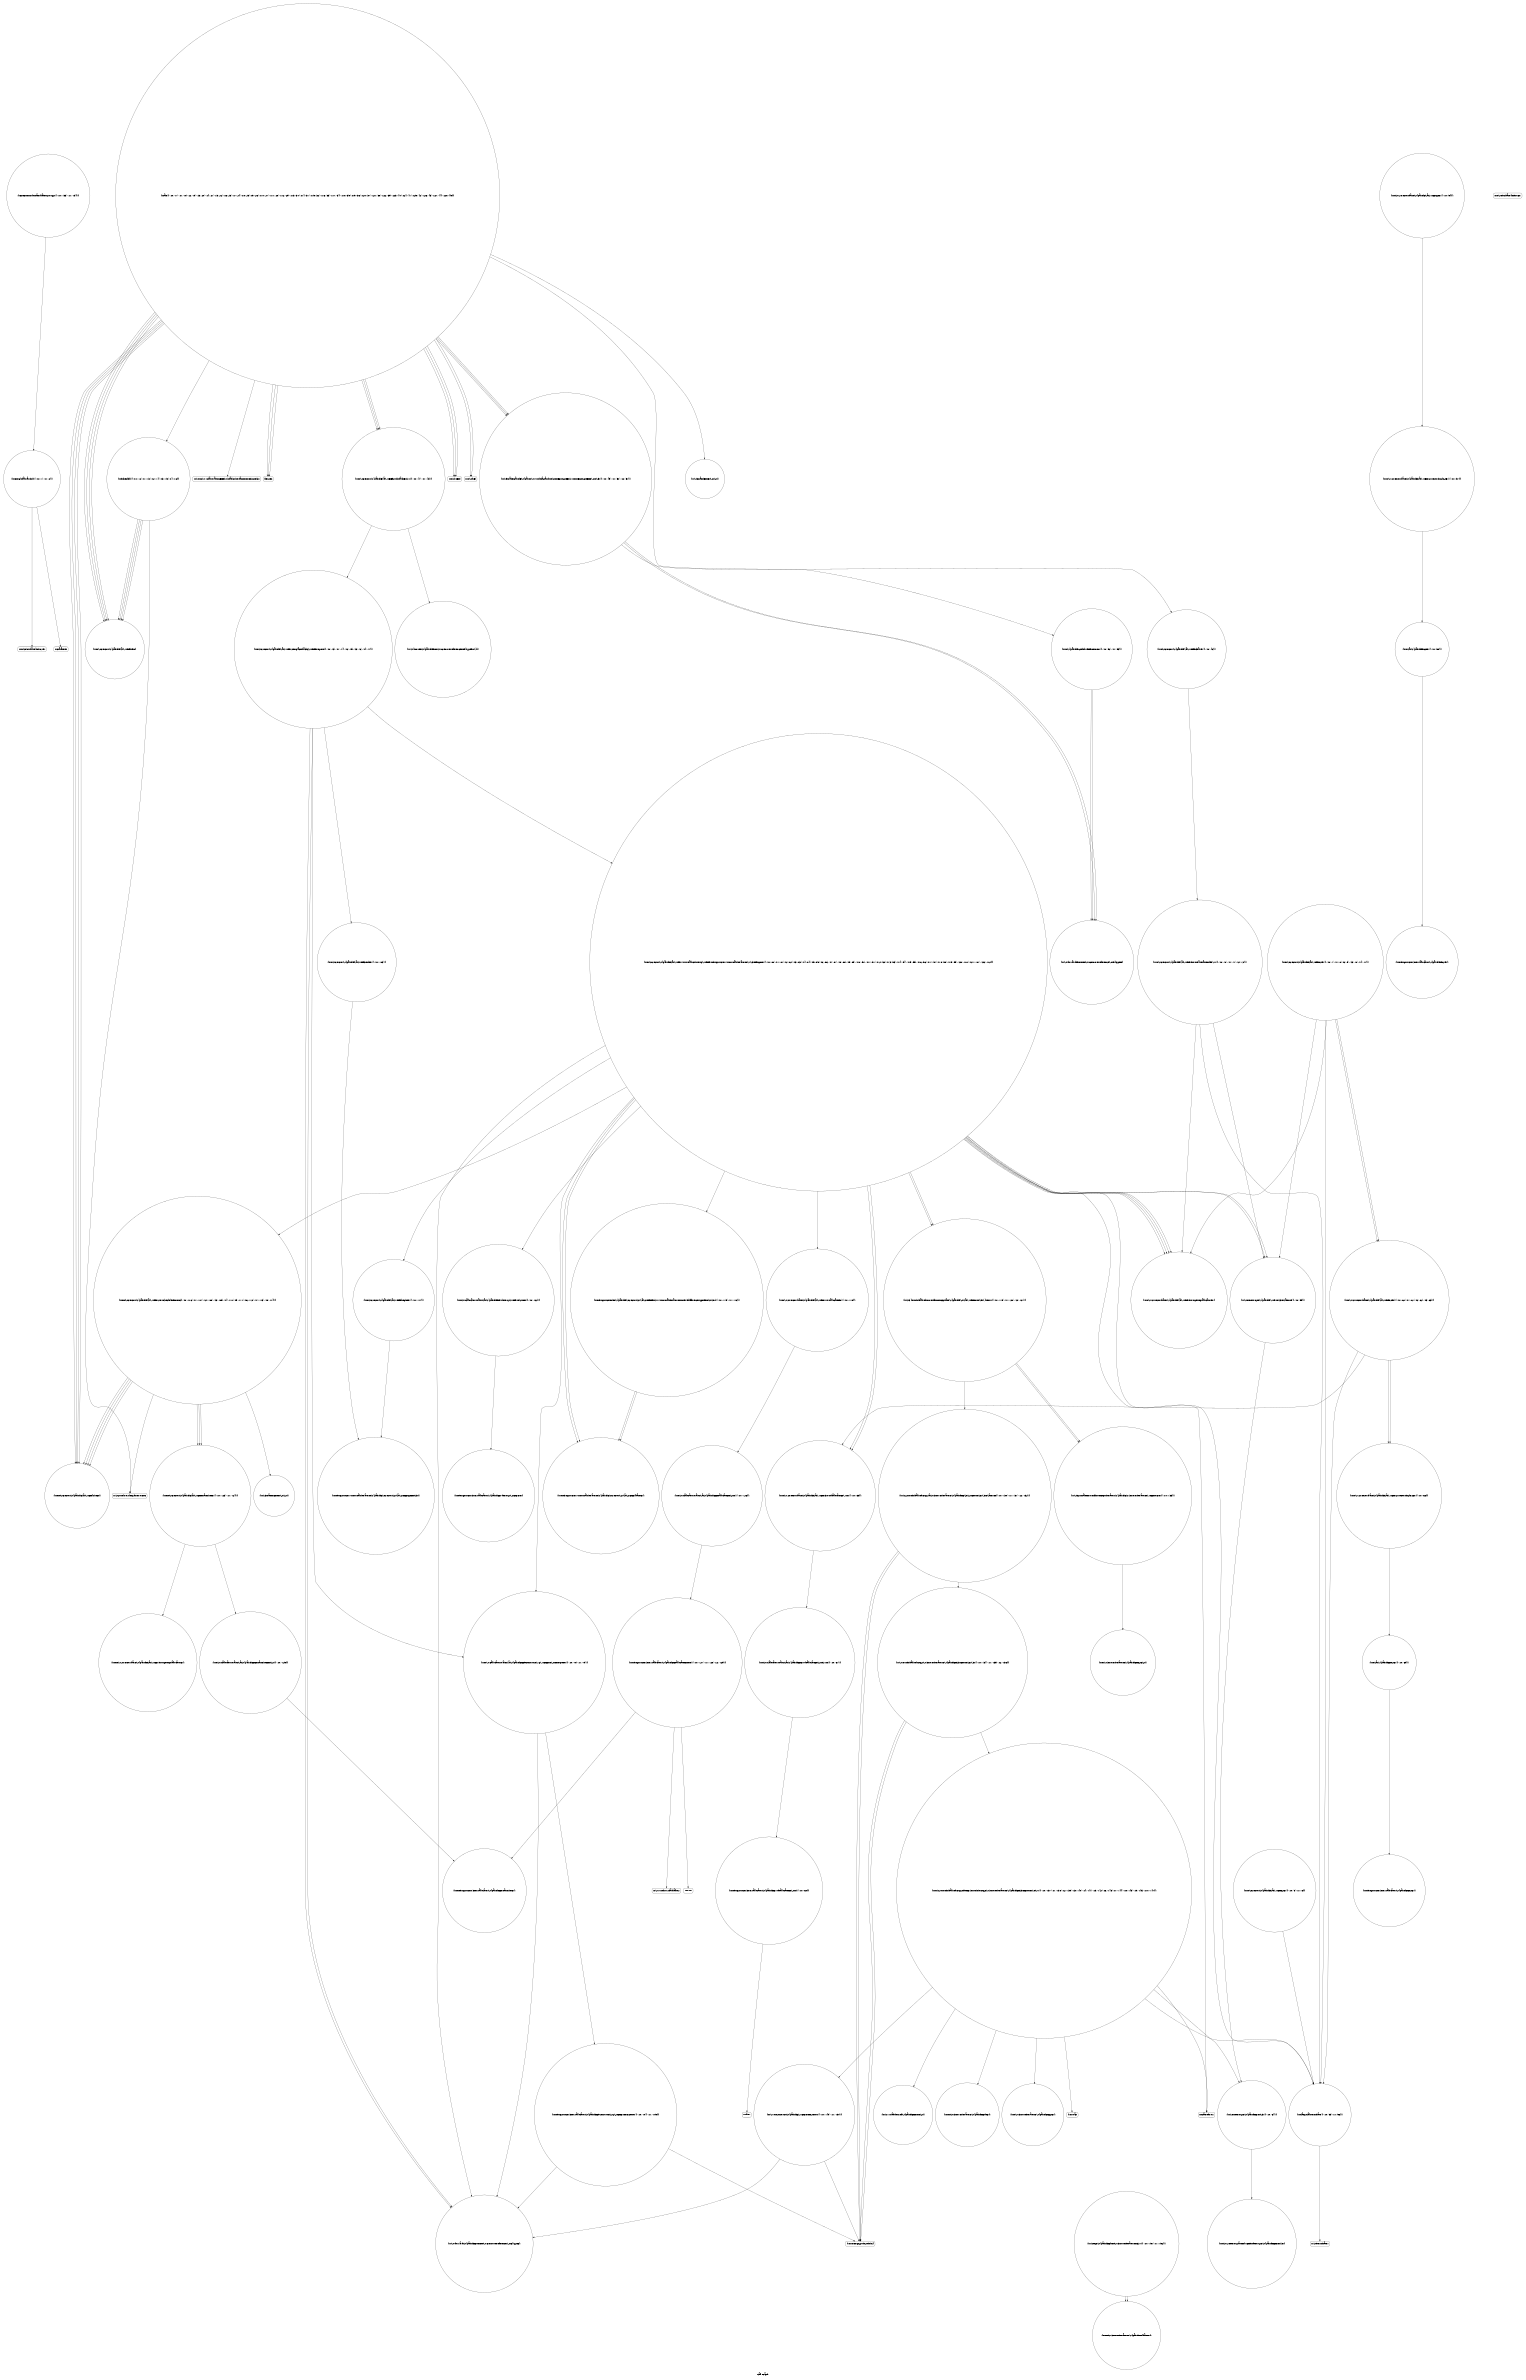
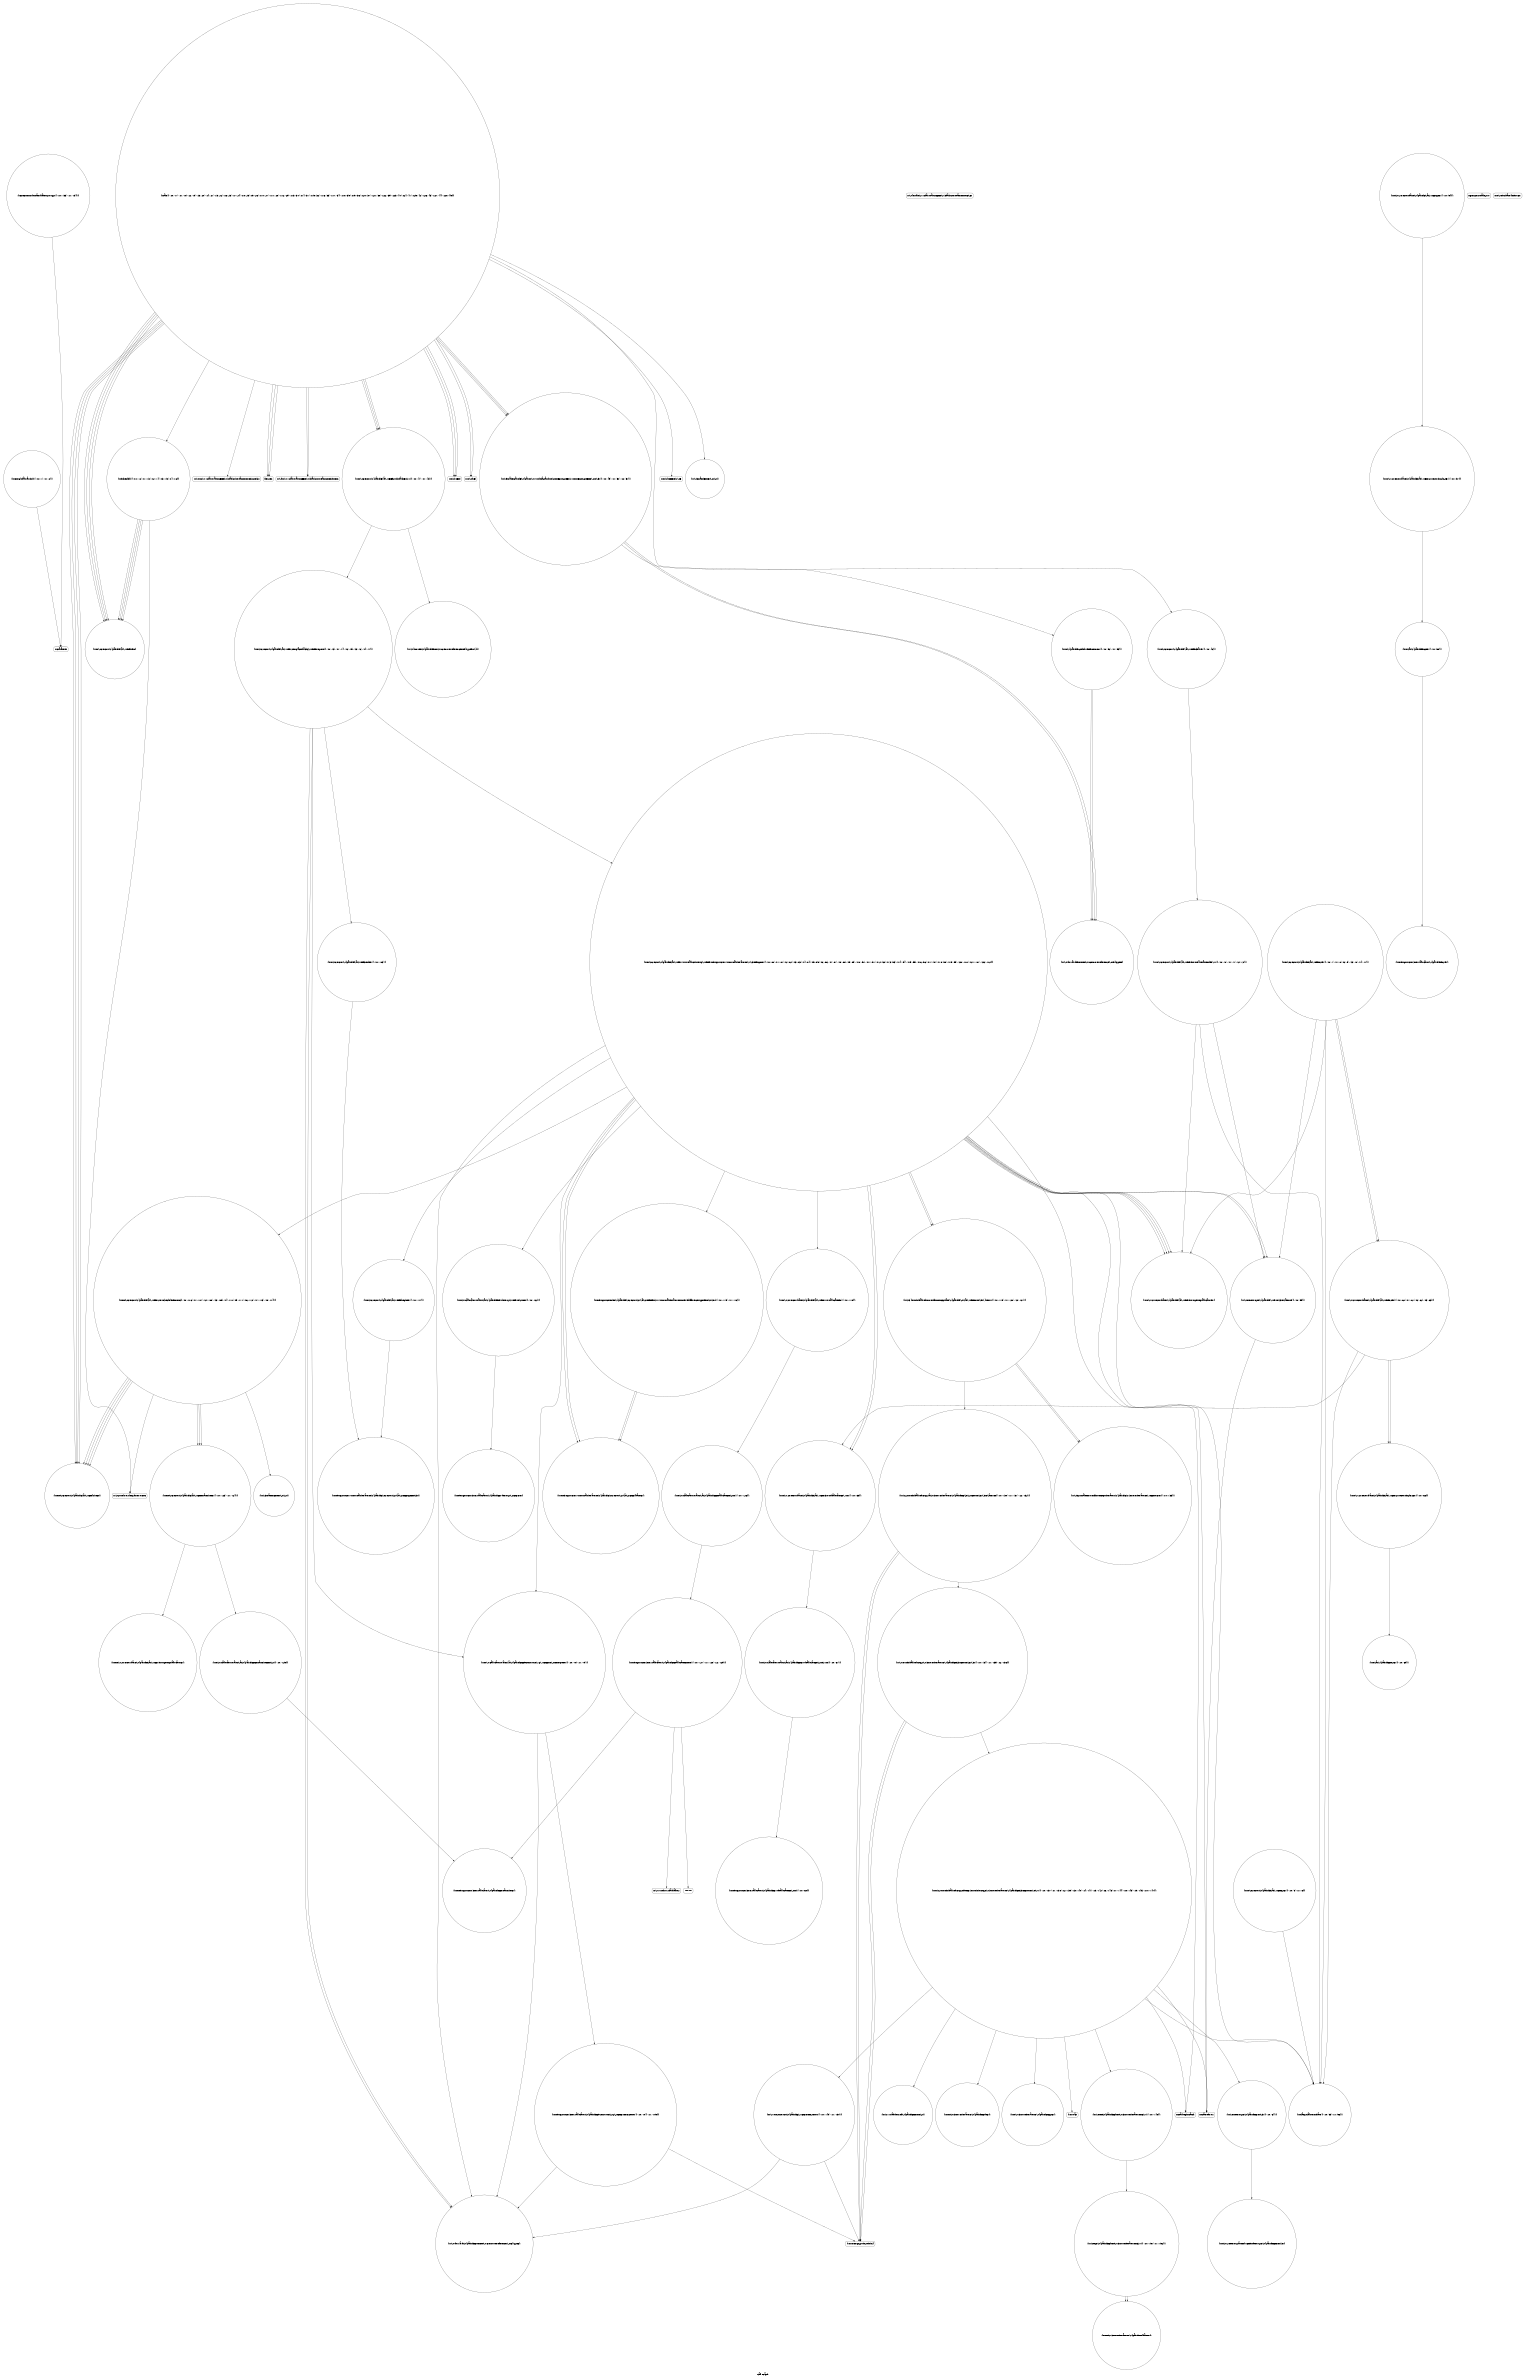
node "_ZSt4endlIcSt11char_traitsIcEERSt13basic_ostreamIT_T0_ES6_": added
node "__gxx_personality_v0": added
edge "{_GLOBAL__sub_I_amthabet_2_0.cpp|{<s0>153|<s1>154}}" -> "{__cxx_global_var_init|{<s0>1|<s1>2}}": now "{_GLOBAL__sub_I_amthabet_2_0.cpp|{<s0>153|<s1>154}}" -> "__cxa_atexit"
node "_ZStlsISt11char_traitsIcEERSt13basic_ostreamIcT_ES5_PKc": added
node "_ZNSolsEPFRSoS_E": added
node "_ZNSt8ios_base4InitC1Ev": removed
node "{_ZNSt13move_iteratorIPSt4pairIiiEEC2ES2_}": removed
edge "{_ZSt8_DestroyIPSt4pairIiiES1_EvT_S3_RSaIT0_E|{<s0>59}}" -> "{_ZSt8_DestroyIPSt4pairIiiEEvT_S3_|{<s0>64}}": now "{_ZSt8_DestroyIPSt4pairIiiES1_EvT_S3_RSaIT0_E|{<s0>59}}" -> "__cxa_rethrow"
node "{_ZN9__gnu_cxx13new_allocatorISt4pairIiiEED2Ev}": removed
node "_ZdlPv": removed
node "{_ZStneIPSt4pairIiiEEbRKSt13move_iteratorIT_ES7_|{<s0>148}}": added
node "__cxa_begin_catch": added
node "_ZSt9terminatev": removed
